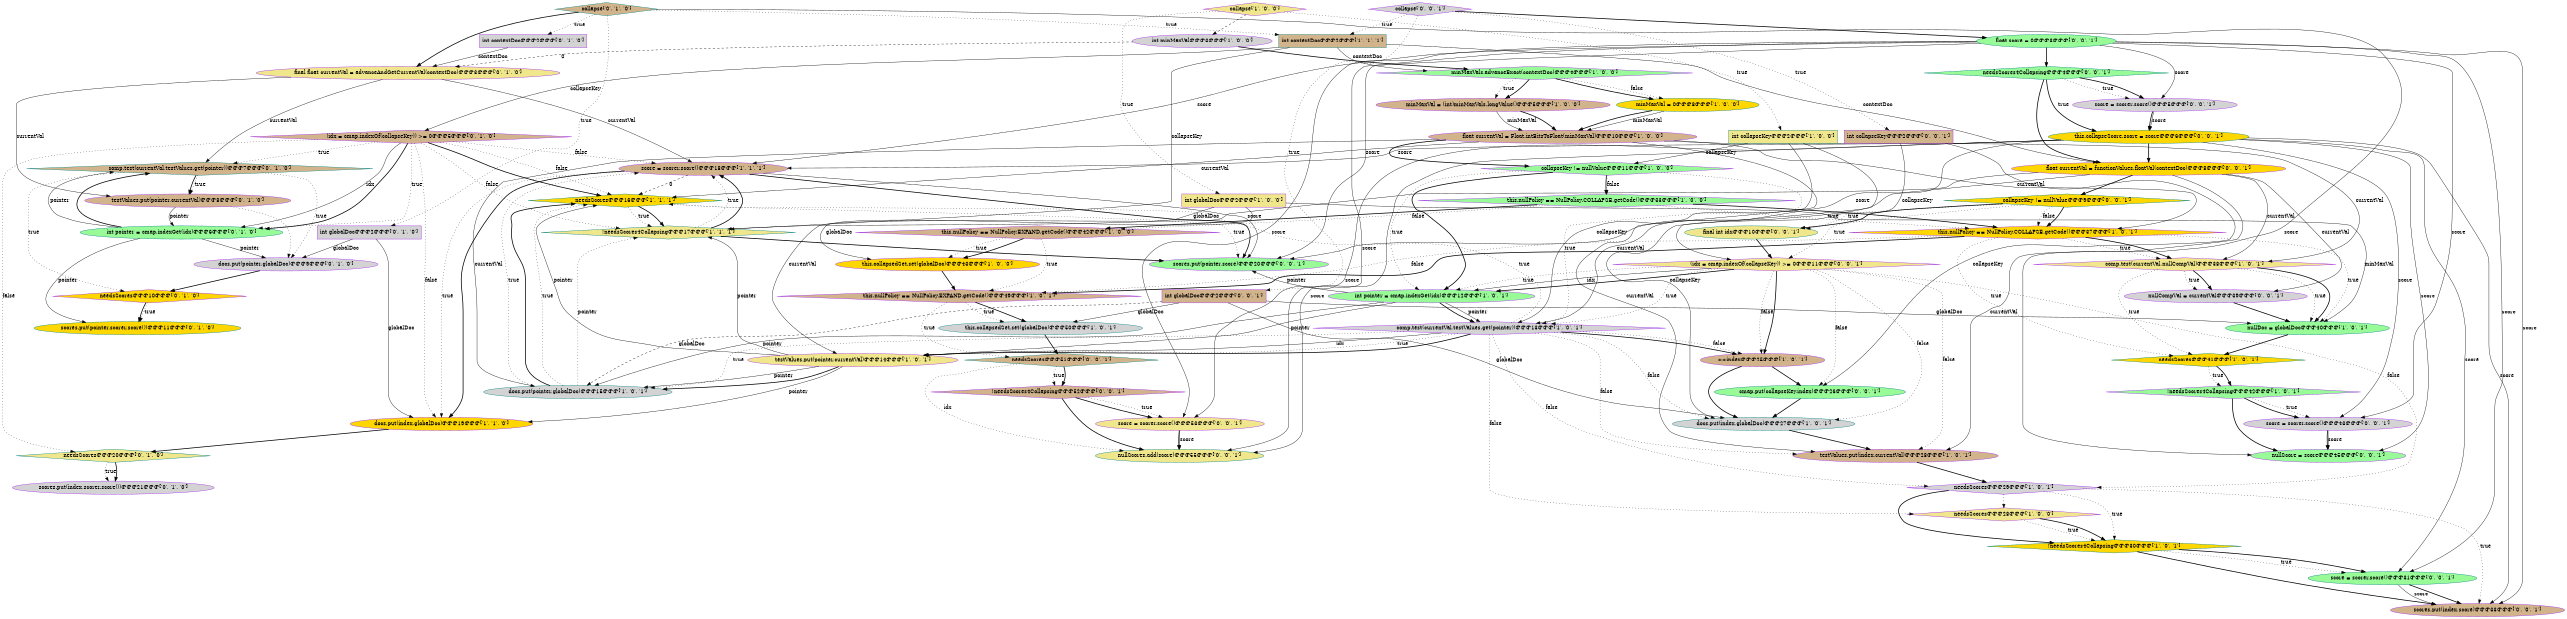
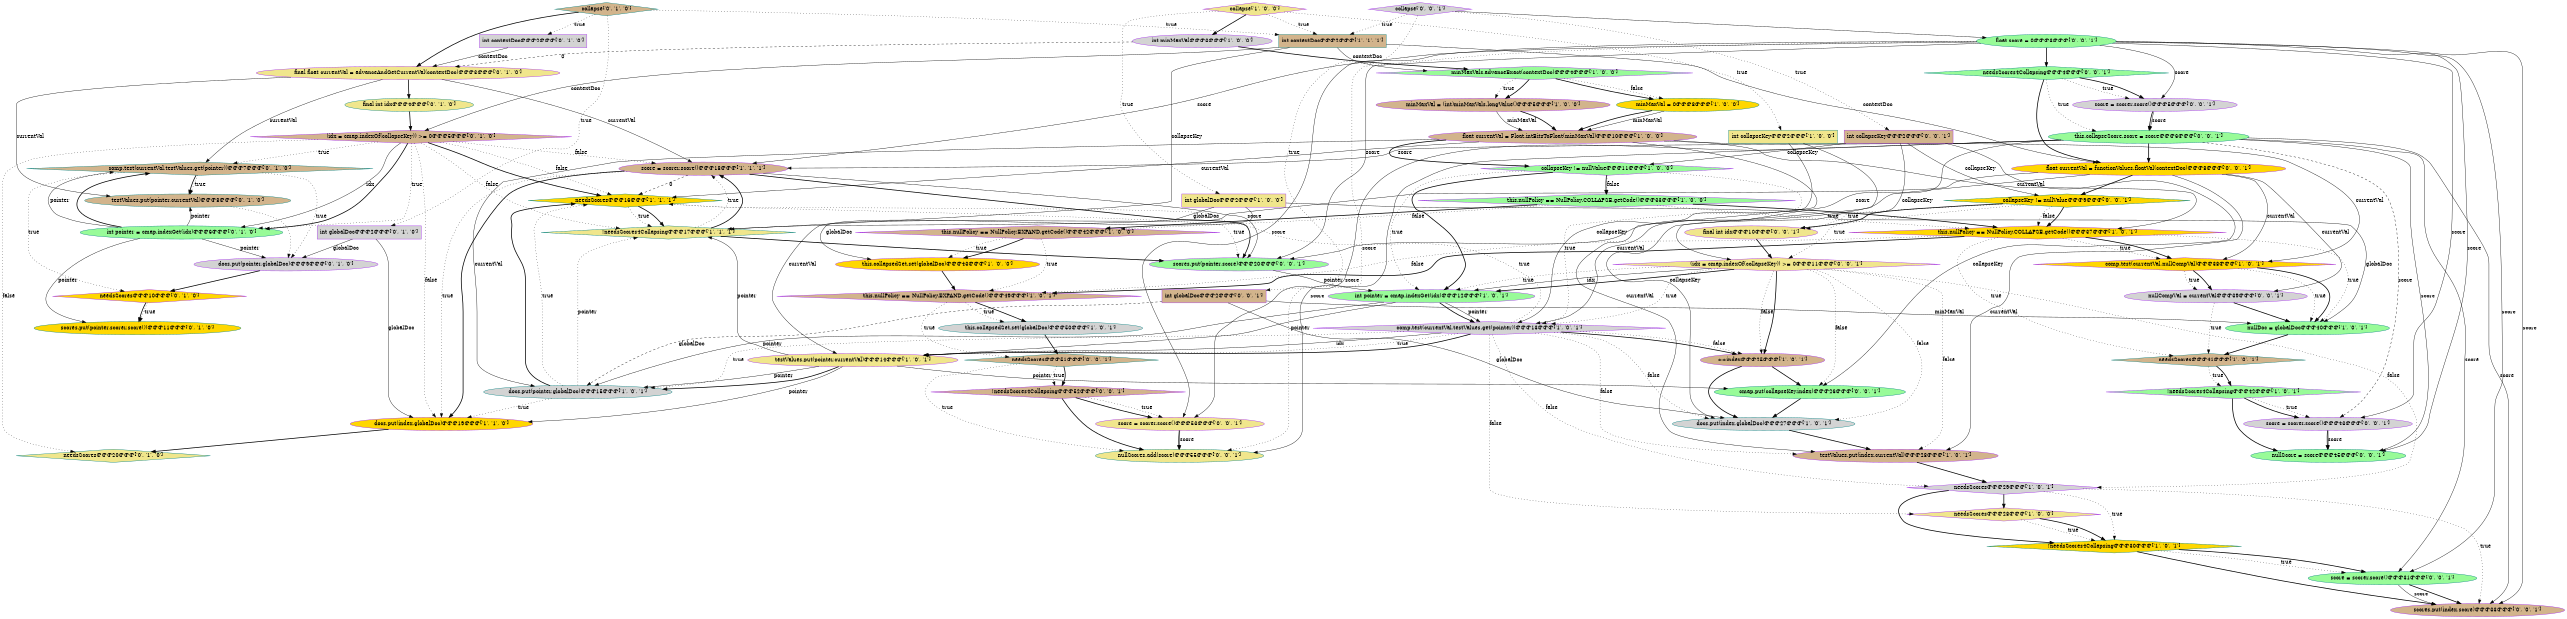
edge "collapse['1', '0', '0']" -> "int minMaxVal@@@3@@@['1', '0', '0']": style dashed -> bold
edge "collapse['1', '0', '0']" -> "int contextDoc@@@2@@@['1', '1', '1']": added, label "true"
edge "collapse['0', '0', '1']" -> "float score = 0@@@3@@@['0', '0', '1']": style bold -> solid
edge "collapse['0', '1', '0']" -> "nullScore = score@@@45@@@['0', '0', '1']": now "float score = 0@@@3@@@['0', '0', '1']" -> "nullScore = score@@@45@@@['0', '0', '1']"
edge "float score = 0@@@3@@@['0', '0', '1']" -> "nullScores.add(score)@@@55@@@['0', '0', '1']": style solid -> dotted
edge "int contextDoc@@@2@@@['1', '1', '1']" -> "(idx = cmap.indexOf(collapseKey)) >= 0@@@5@@@['0', '1', '0']": label "collapseKey" -> "contextDoc"
node "final int idx@@@4@@@['0', '1', '0']": added
edge "needsScores4Collapsing@@@4@@@['0', '0', '1']" -> "this.collapseScore.score = score@@@6@@@['0', '0', '1']": style bold -> dotted
node "this.collapseScore.score = score@@@6@@@['0', '0', '1']": fillcolor gold -> palegreen
edge "int collapseKey@@@2@@@['1', '0', '0']" -> "collapseKey != nullValue@@@11@@@['1', '0', '0']": now "int collapseKey@@@2@@@['0', '0', '1']" -> "collapseKey != nullValue@@@11@@@['1', '0', '0']"
edge "int collapseKey@@@2@@@['0', '0', '1']" -> "collapseKey != nullValue@@@9@@@['0', '0', '1']": added, label "collapseKey"
node "testValues.put(pointer,currentVal)@@@8@@@['0', '1', '0']": color purple -> teal
edge "testValues.put(pointer,currentVal)@@@8@@@['0', '1', '0']" -> "int pointer = cmap.indexGet(idx)@@@6@@@['0', '1', '0']": reversed
edge "this.collapseScore.score = score@@@6@@@['0', '0', '1']" -> "score = scorer.score()@@@43@@@['0', '0', '1']": style solid -> dashed
node "final int idx@@@10@@@['0', '0', '1']": color teal -> purple
edge "docs.put(pointer,globalDoc)@@@15@@@['1', '0', '1']" -> "score = scorer.score()@@@18@@@['1', '1', '1']": now "docs.put(pointer,globalDoc)@@@15@@@['1', '0', '1']" -> "docs.put(index,globalDoc)@@@19@@@['1', '1', '0']"
node "comp.test(currentVal,nullCompVal)@@@38@@@['1', '0', '1']": fillcolor khaki -> gold
edge "int globalDoc@@@2@@@['1', '0', '0']" -> "nullDoc = globalDoc@@@40@@@['1', '0', '1']": label "minMaxVal" -> "globalDoc"
edge "int pointer = cmap.indexGet(idx)@@@12@@@['1', '0', '1']" -> "scores.put(pointer,score)@@@20@@@['0', '0', '1']": reversed
edge "int globalDoc@@@2@@@['0', '0', '1']" -> "this.collapsedSet.set(globalDoc)@@@50@@@['1', '0', '1']": removed, label "globalDoc"
edge "int globalDoc@@@2@@@['0', '0', '1']" -> "nullDoc = globalDoc@@@40@@@['1', '0', '1']": label "globalDoc" -> "minMaxVal"
edge "comp.test(currentVal,nullCompVal)@@@38@@@['1', '0', '1']" -> "needsScores@@@41@@@['1', '0', '1']": now "nullCompVal = currentVal@@@39@@@['0', '0', '1']" -> "needsScores@@@41@@@['1', '0', '1']"
edge "testValues.put(pointer,currentVal)@@@14@@@['1', '0', '1']" -> "needsScores@@@16@@@['1', '1', '1']": now "testValues.put(pointer,currentVal)@@@14@@@['1', '0', '1']" -> "cmap.put(collapseKey,index)@@@26@@@['0', '0', '1']"
node "needsScores@@@41@@@['1', '0', '1']": fillcolor gold -> tan
edge "needsScores@@@51@@@['0', '0', '1']" -> "nullScores.add(score)@@@55@@@['0', '0', '1']": label "idx" -> "true"
node "nullScore = score@@@45@@@['0', '0', '1']": color purple -> teal
node "scores.put(index,scorer.score())@@@21@@@['0', '1', '0']": removed
edge "needsScores@@@29@@@['1', '0', '1']" -> "needsScores@@@28@@@['1', '0', '0']": style dotted -> bold
